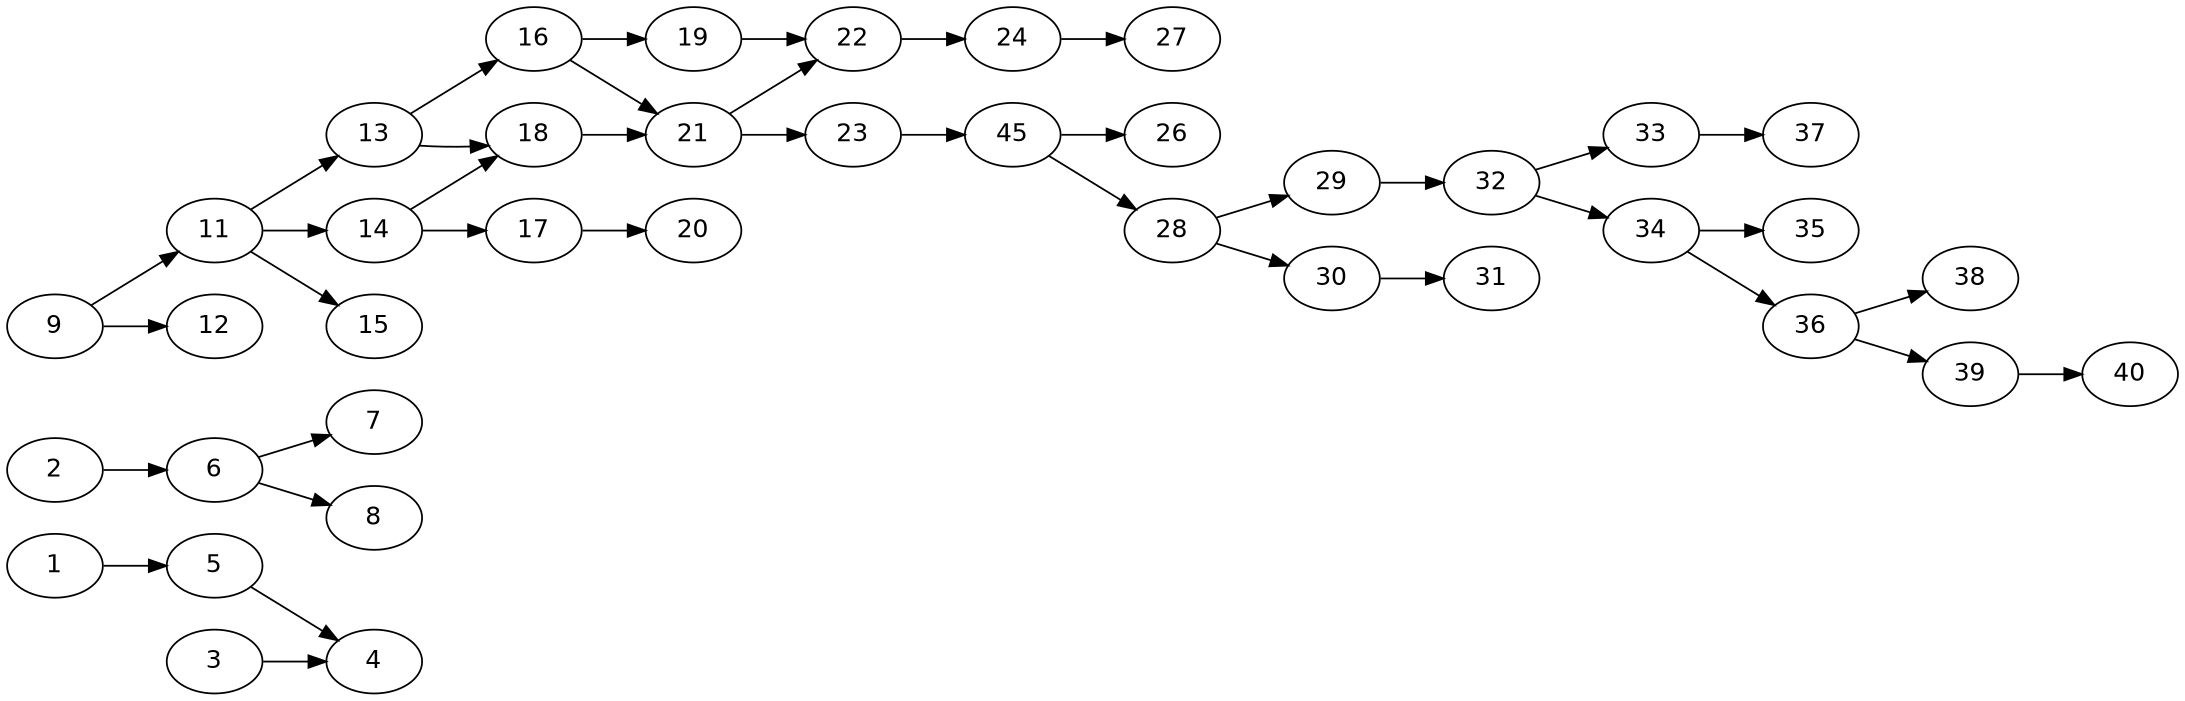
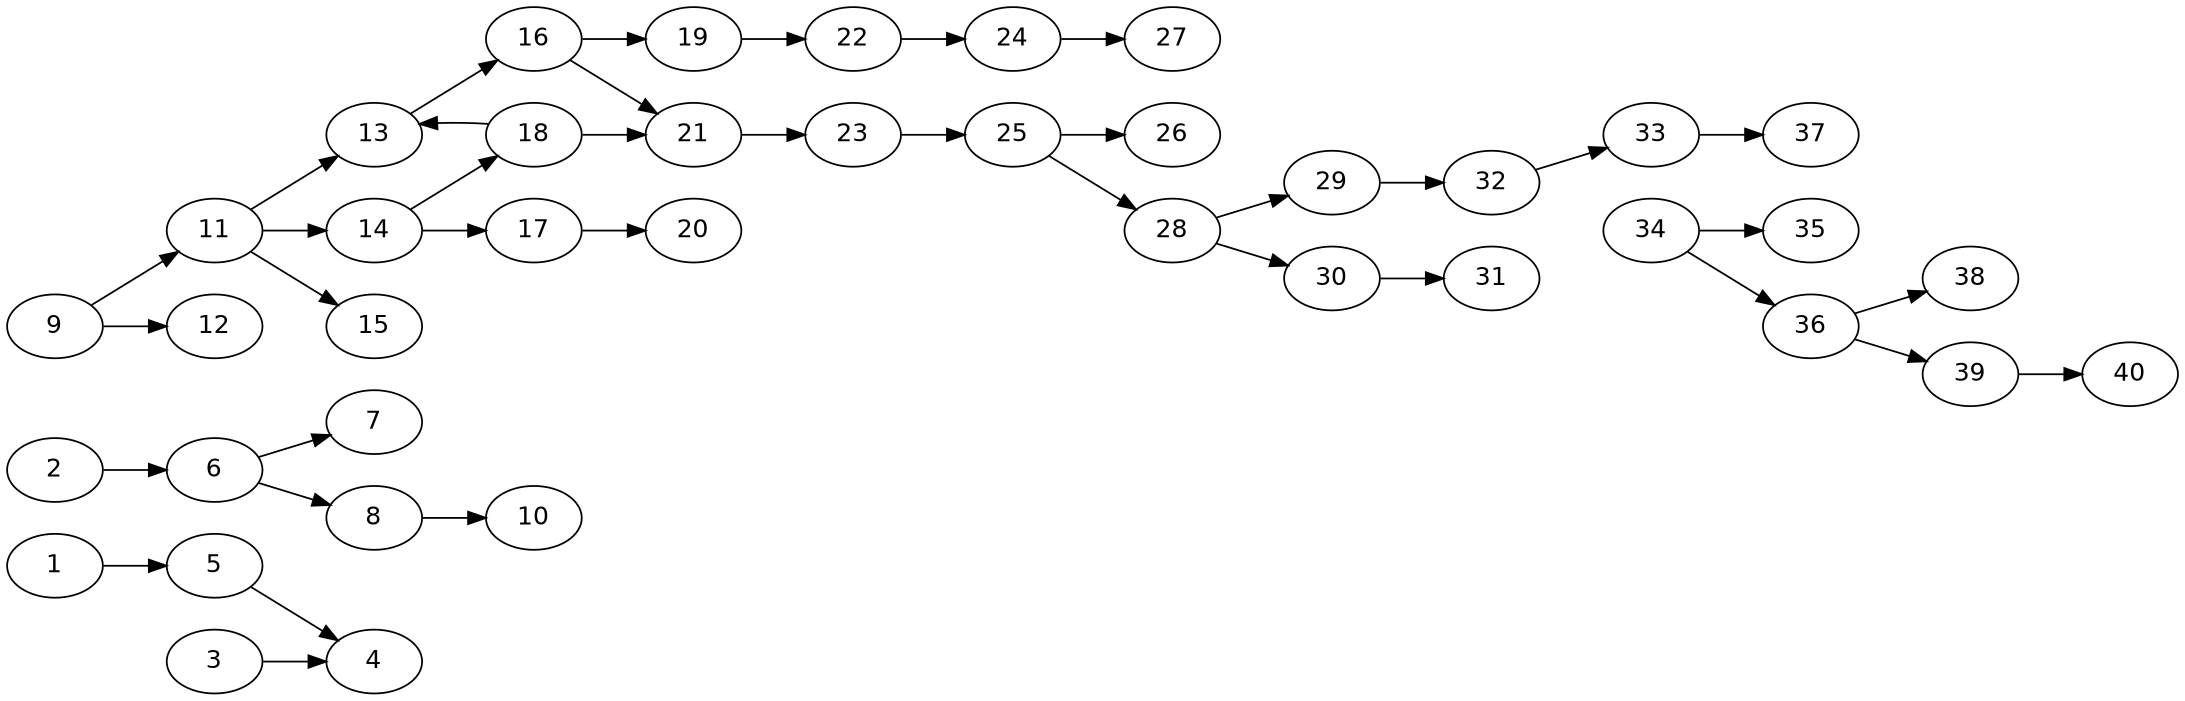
edge "21" -> "22": removed
node "45": label "45" -> "25"
edge "13" -> "18": reversed
edge "32" -> "34": removed
node "10": added
